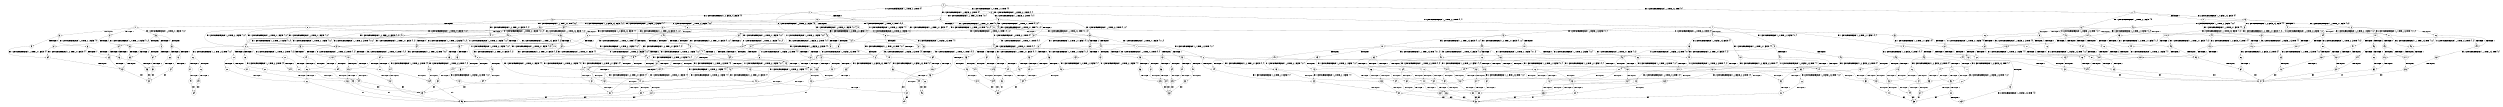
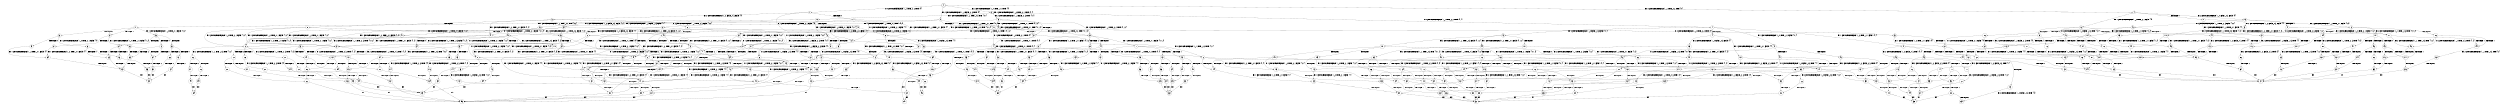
edge "313" -> "259": reversed
